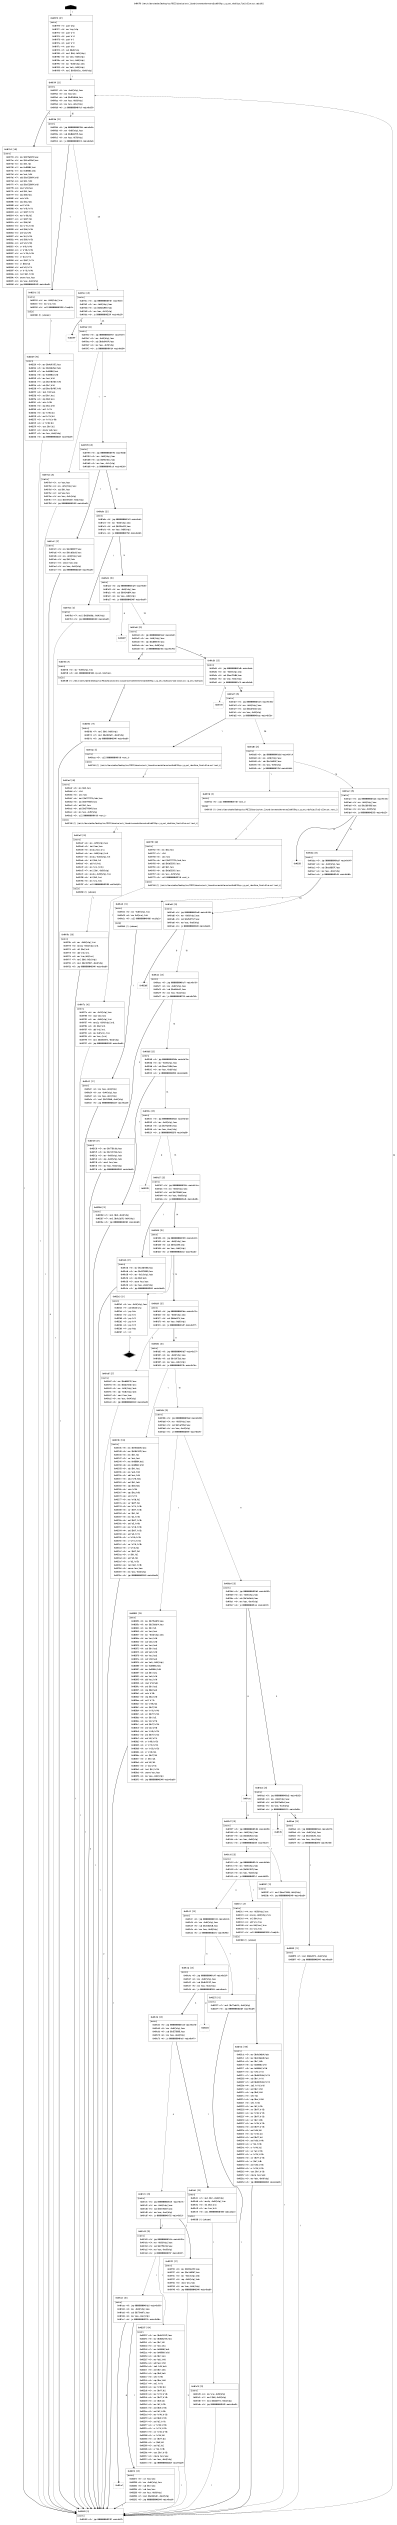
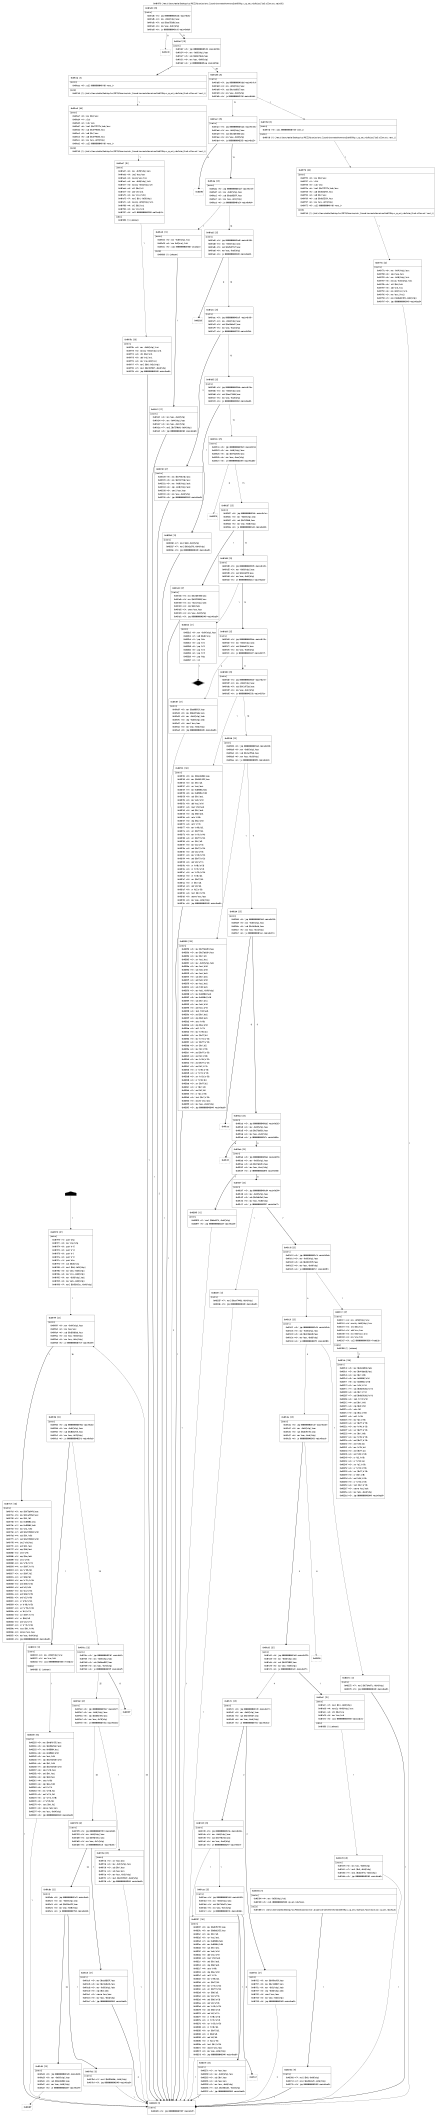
node "0x401a3d [25]": removed
edge "0x401cec" -> "0x401bff [25]": now "0x401be6 [25]" -> "0x401bff [25]"
edge "0x4021dc [150]" -> "0x402449 [5]": removed, label "1"
